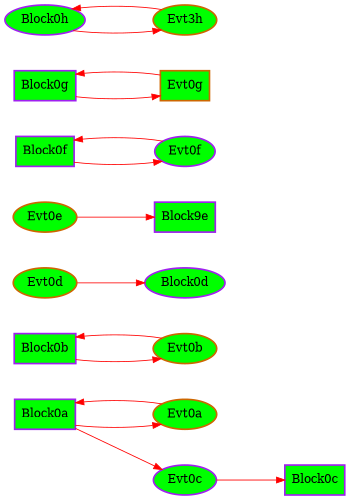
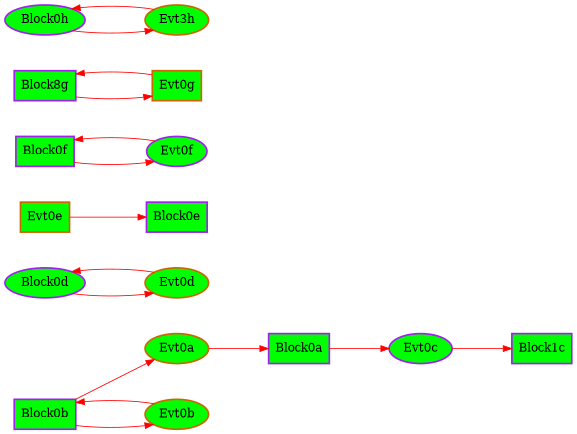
node "Block0g": label "Block0g" -> "Block8g"
node "Evt0e": shape ellipse -> box
node "Block9e": label "Block9e" -> "Block0e"
edge "Block0d" -> "Evt0d": added
edge "Block0a" -> "Evt0a": now "Block0b" -> "Evt0a"
node "Block0c": label "Block0c" -> "Block1c"
